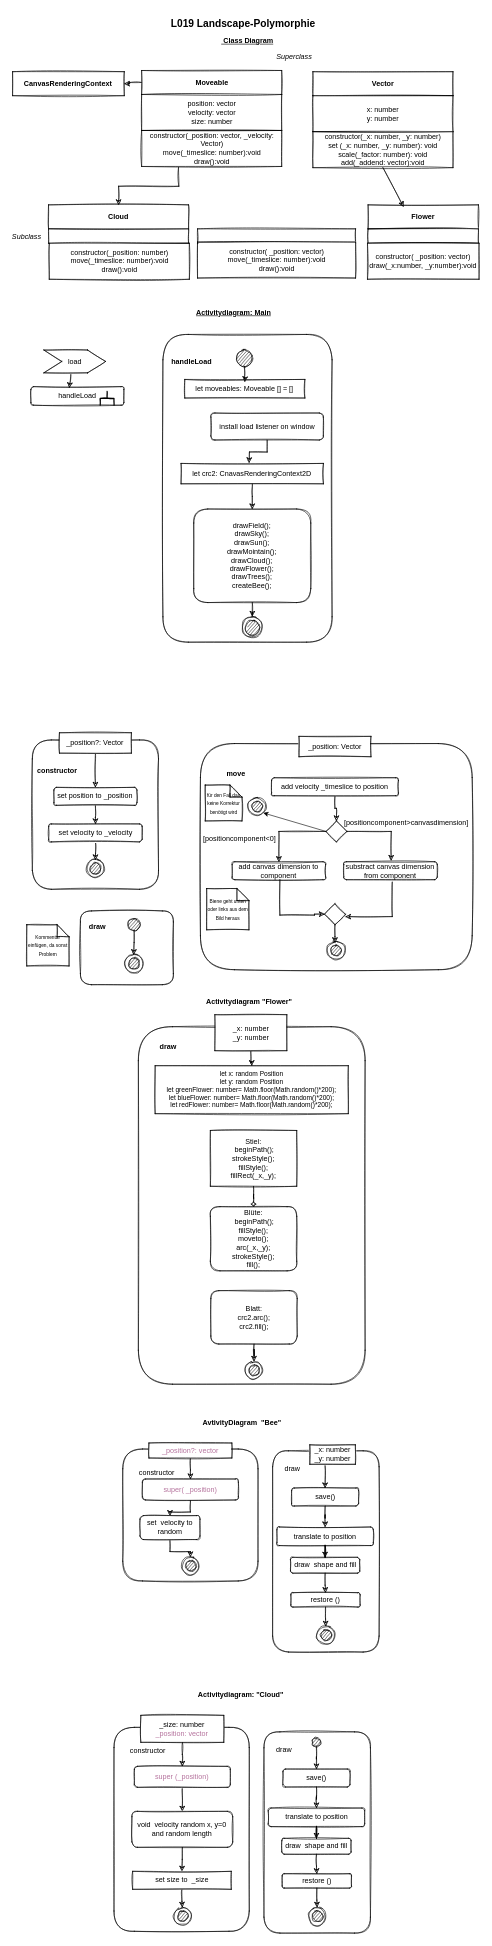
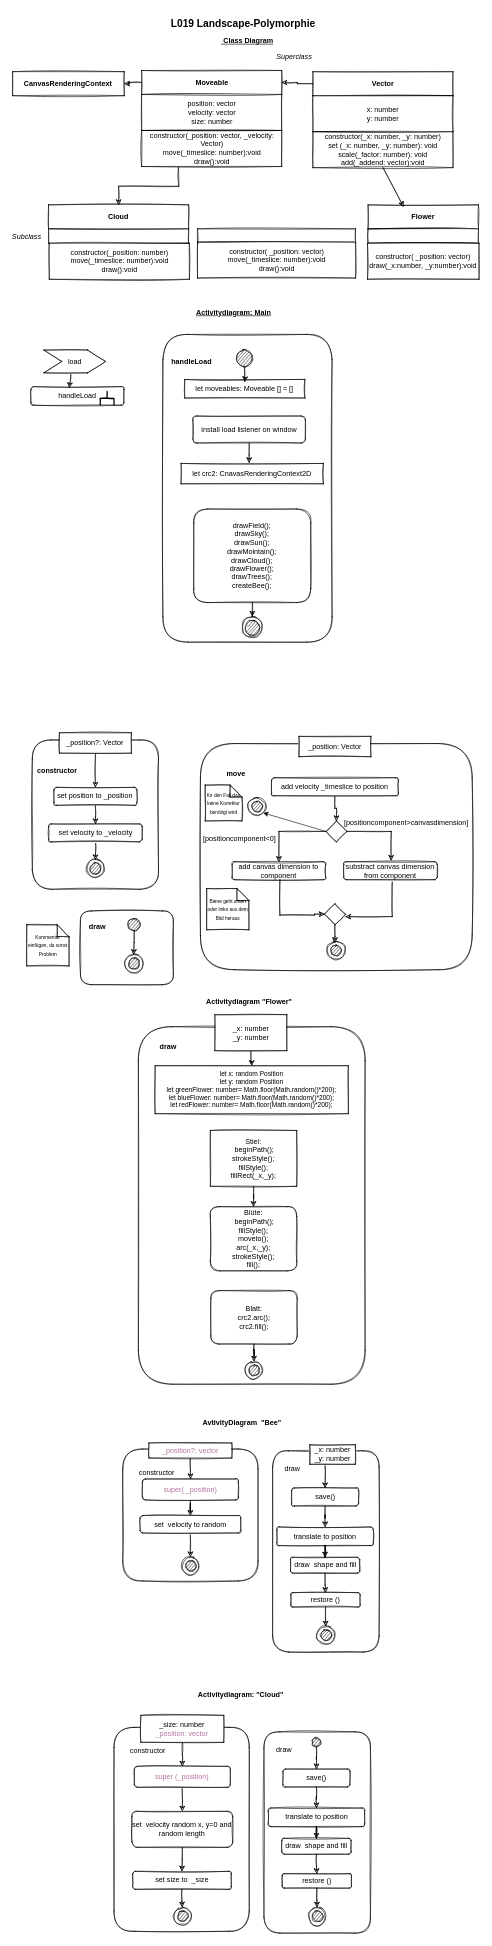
edge "Vector" -> "Moveable": added
node "install load listener on window": moved (267, 427) -> (249, 430)
edge "let crc2: CnavasRenderingContext2D" -> "drawField(); drawSky(); drawSun(); drawMointain(); drawCloud(); drawFlower(); drawTrees(); createBee();": removed
edge "Stiel: beginPath(); strokeStyle(); fillStyle(); fillRect(_x,_y);" -> "Blüte: beginPath(); fillStyle(); moveto(); arc(_x,_y); strokeStyle(); fill();": arrowhead diamond -> classic
node "set velocity to random": size 60x24 -> 101x17
node "void velocity random x, y=0 and random length": label "void velocity random x, y=0 and random length" -> "set velocity random x, y=0 and random length"
node "set size to _size": shape rectangle -> rounded rectangle
